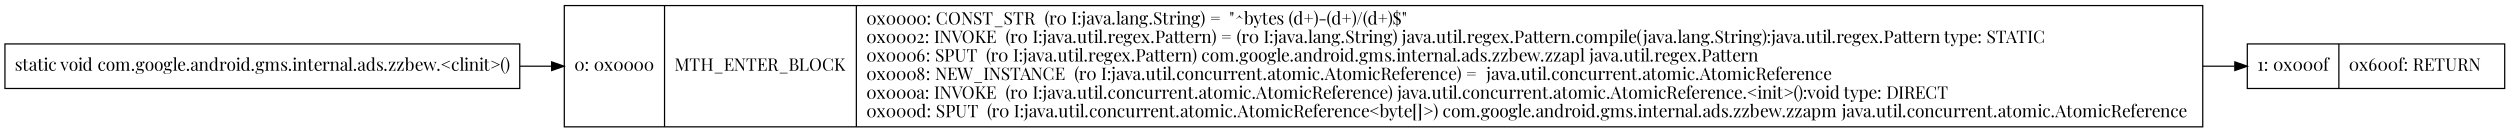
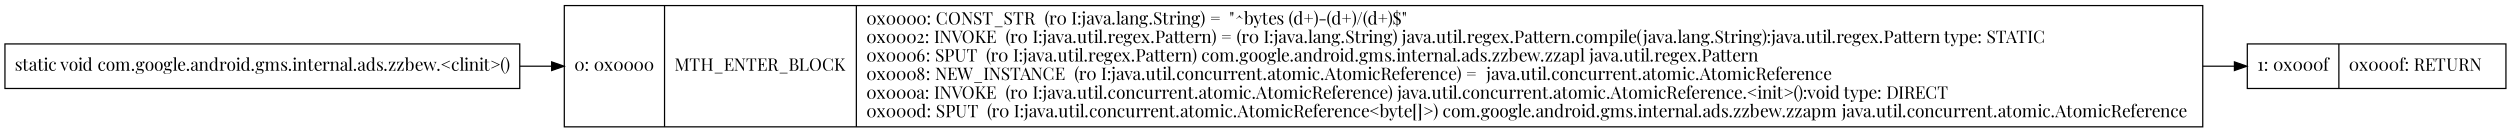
node "1: 0x000f": text "0x600f: RETURN" -> "0x000f: RETURN"
